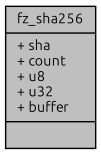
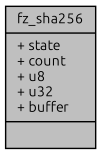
node "fz_sha256": text "+ sha" -> "+ state"
